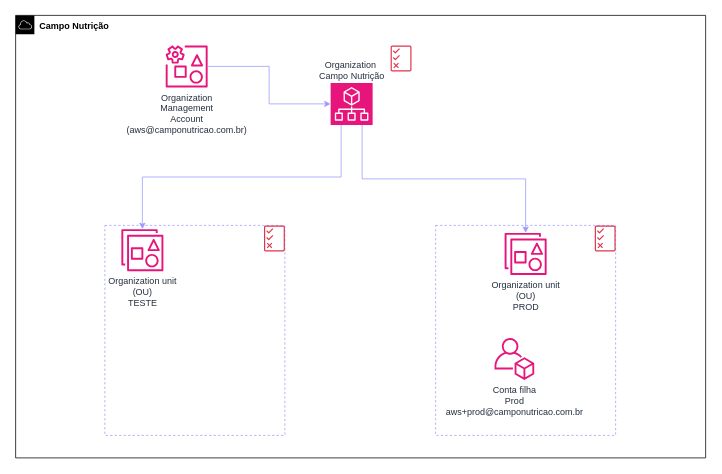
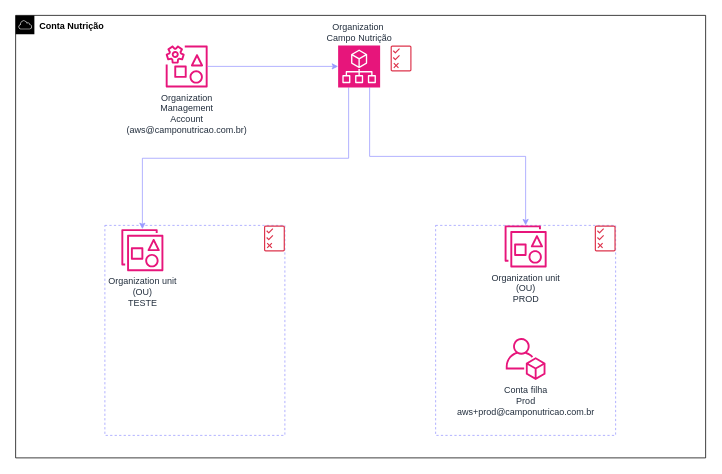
node "Campo Nutrição": label "Campo Nutrição" -> "Conta Nutrição"
node "Organization Campo Nutrição": moved (351, 104) -> (359, 66)
node "Organization unit (OU) PROD": moved (525, 254) -> (525, 246)
node "Conta filha Prod aws+prod@camponutricao.com.br": moved (514, 359) -> (525, 359)
